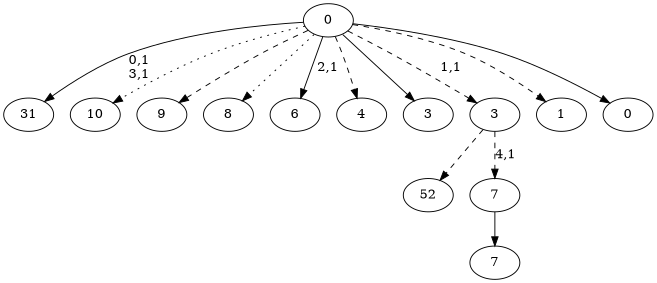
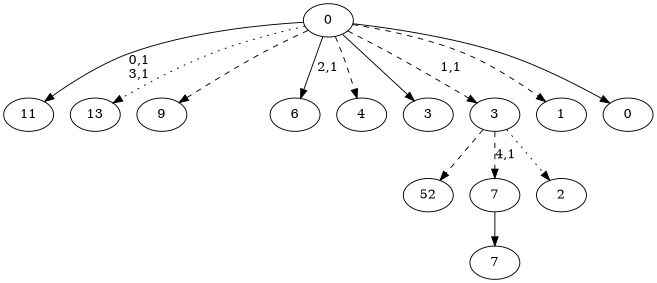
node "31": label "31" -> "11"
node "10": label "10" -> "13"
node "8": removed
node "2": added
